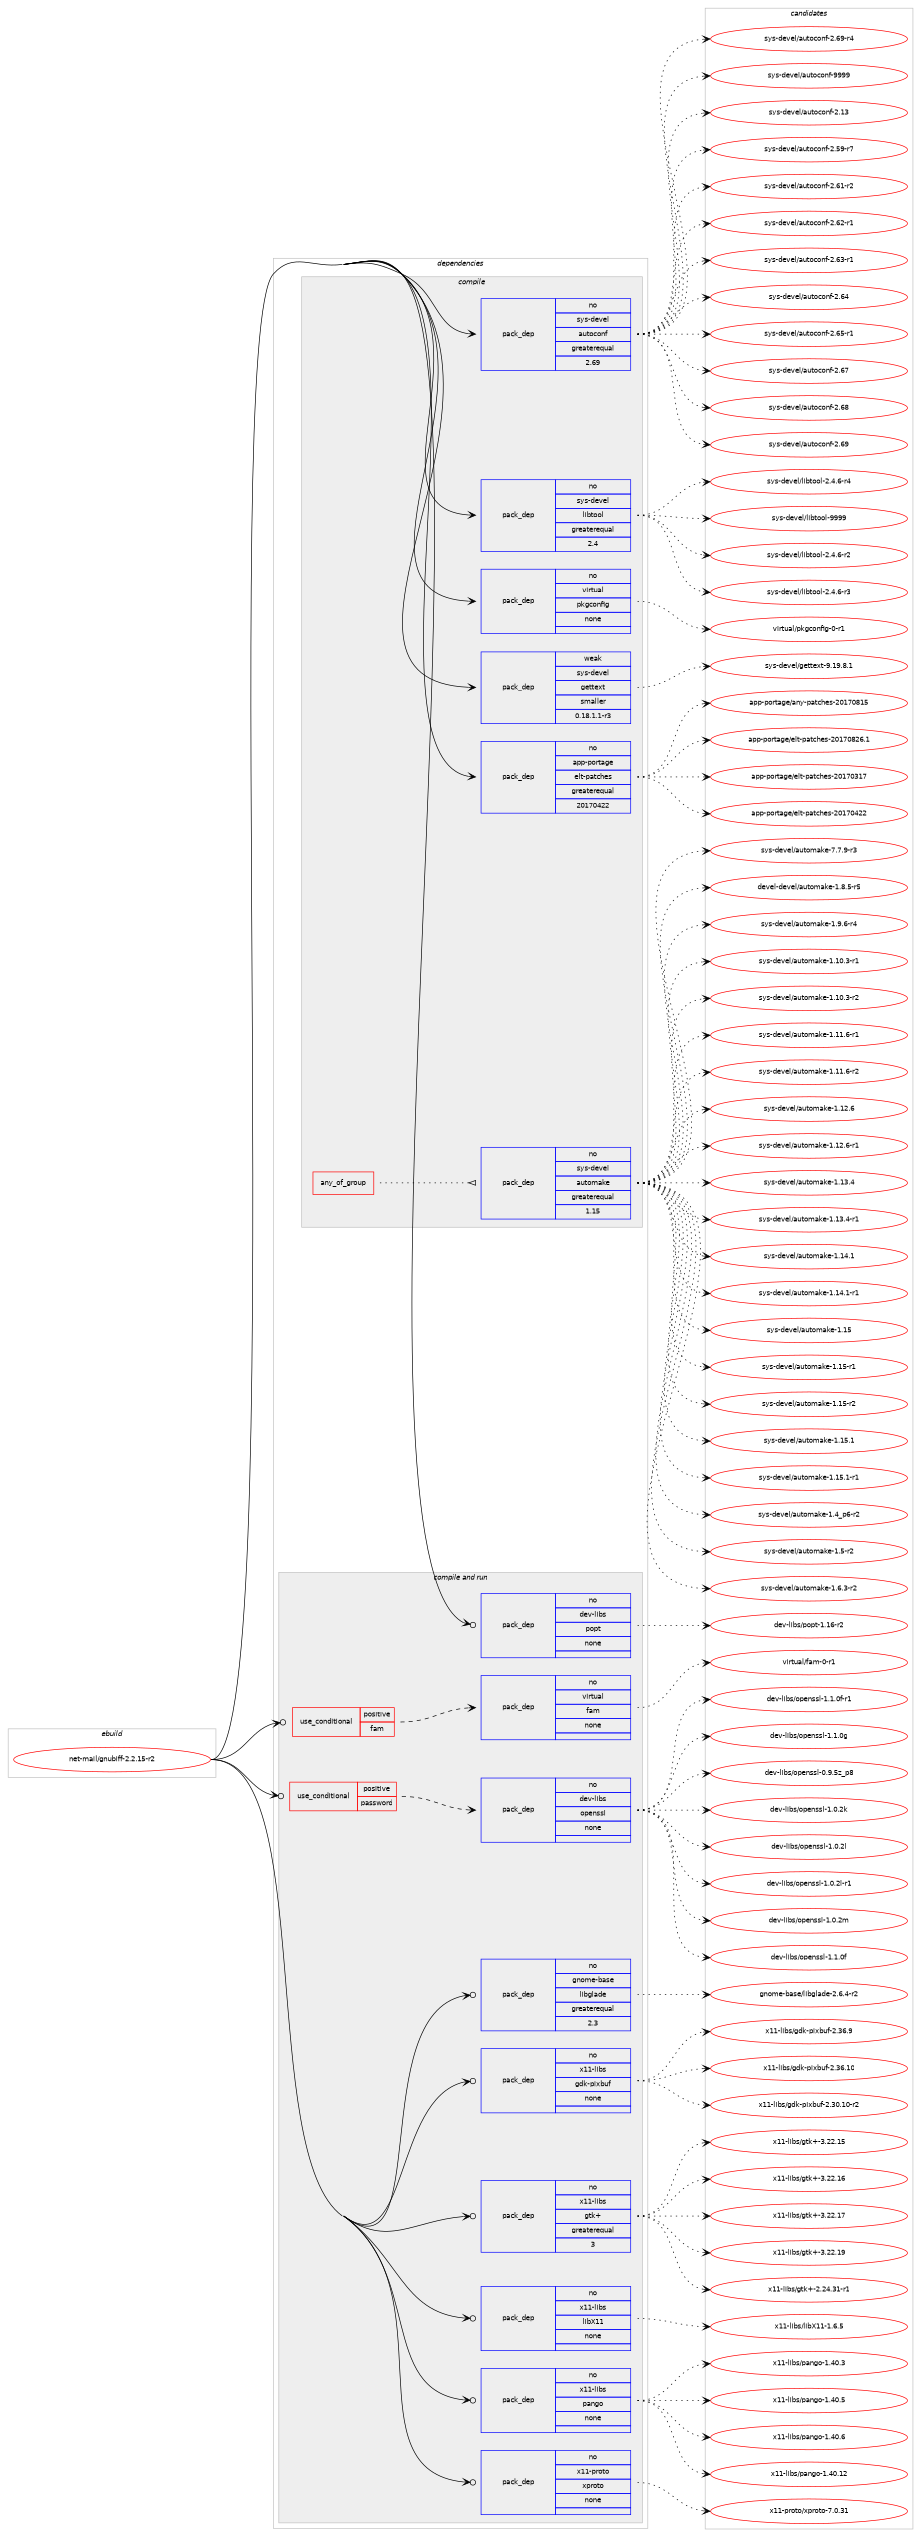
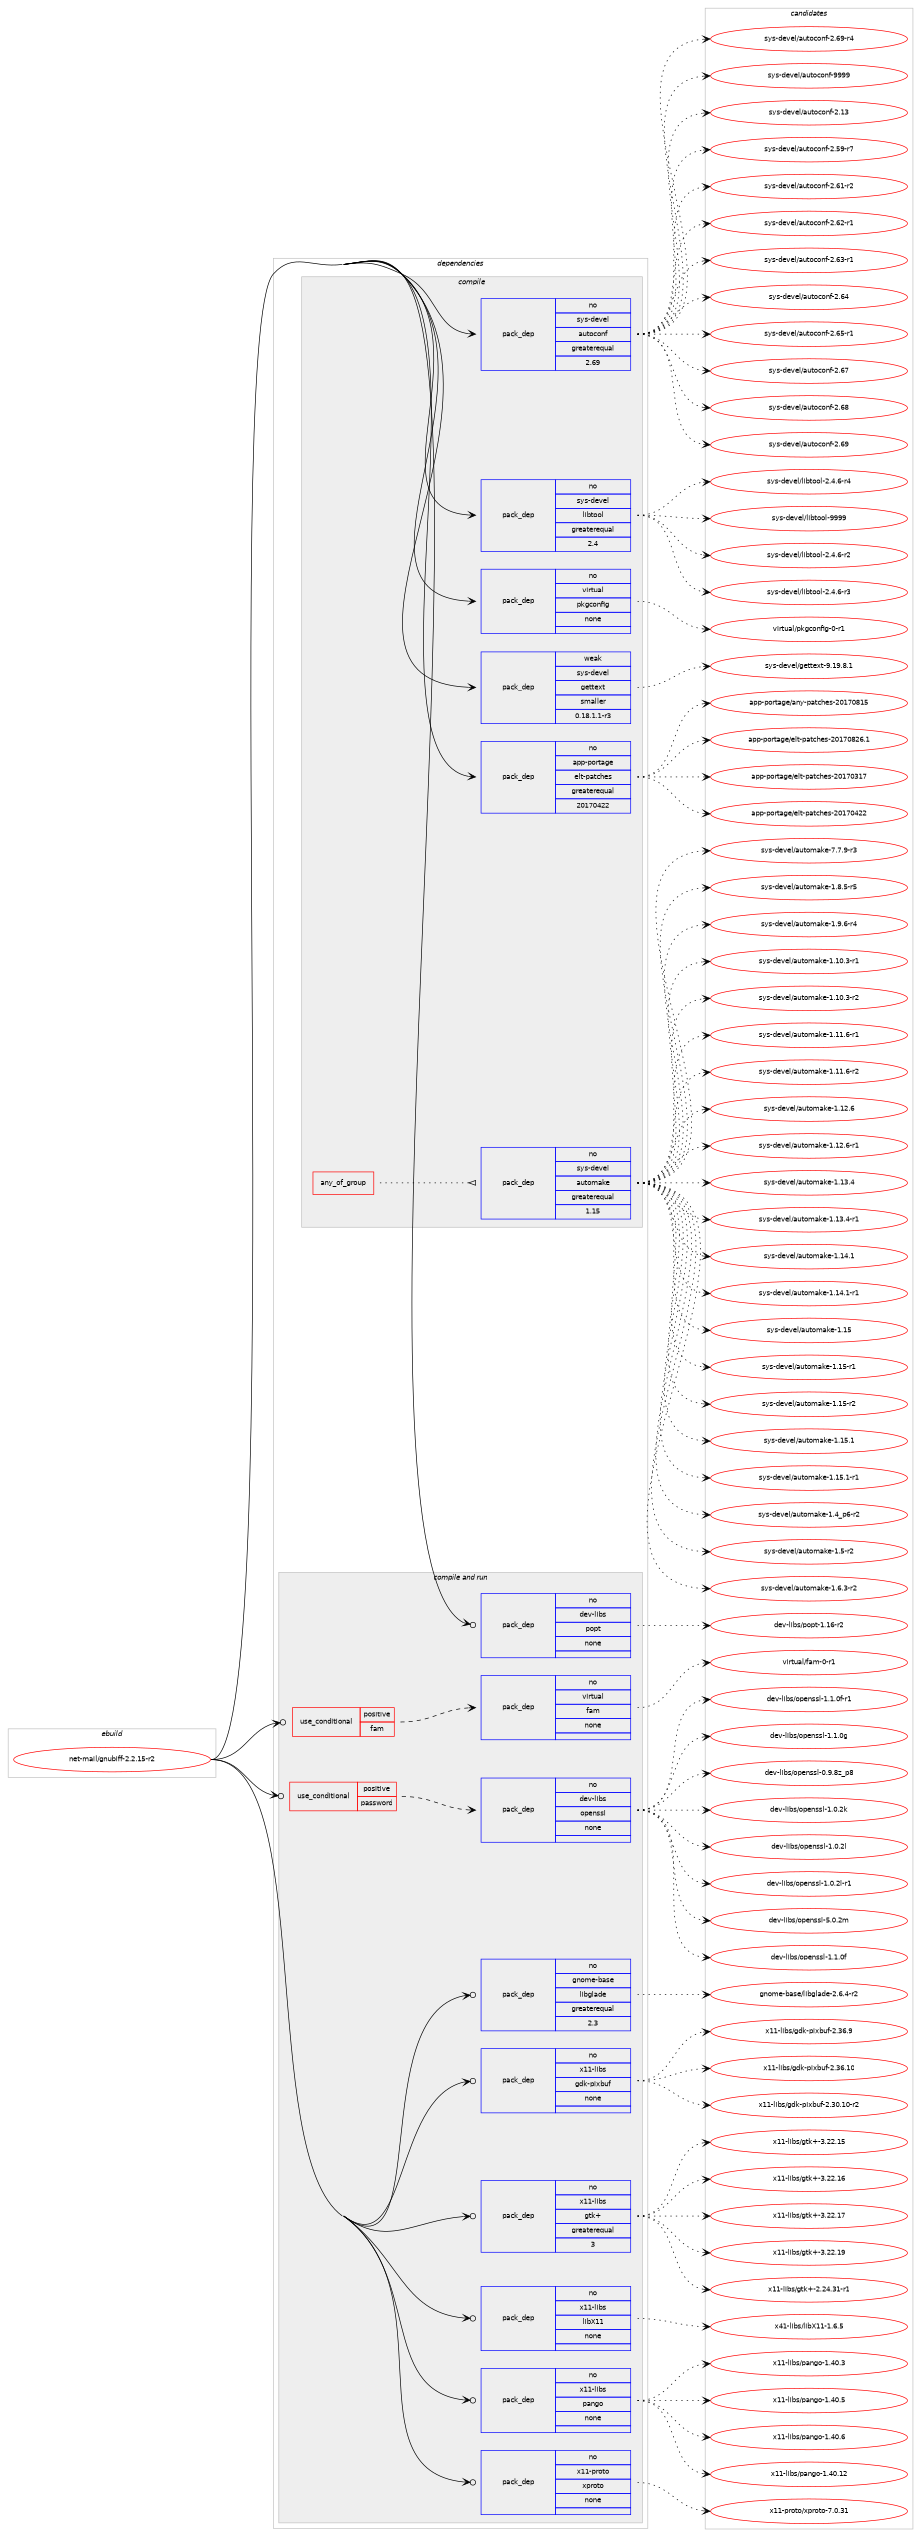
node "devel-devel/automake-1.8.5-r5": label "devel-devel/automake-1.8.5-r5" -> "sys-devel/automake-1.8.5-r5"
node "dev-libs/openssl-0.9.5z_p8": label "dev-libs/openssl-0.9.5z_p8" -> "dev-libs/openssl-0.9.8z_p8"
node "dev-libs/openssl-1.0.2m": label "dev-libs/openssl-1.0.2m" -> "dev-libs/openssl-5.0.2m"
node "x11-libs/libX11-1.6.5": label "x11-libs/libX11-1.6.5" -> "x41-libs/libX11-1.6.5"
